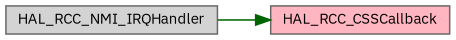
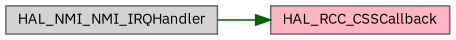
node "HAL_RCC_NMI_IRQHandler": label "HAL_RCC_NMI_IRQHandler" -> "HAL_NMI_NMI_IRQHandler"
